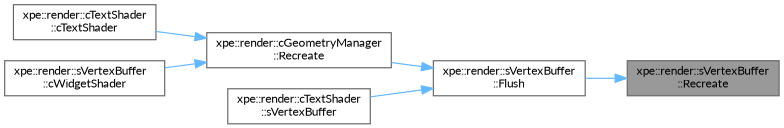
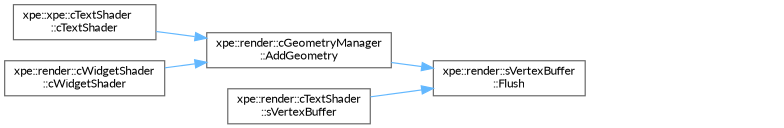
node "xpe::render::cTextShader ::cTextShader": label "xpe::render::cTextShader ::cTextShader" -> "xpe::xpe::cTextShader ::cTextShader"
node "xpe::render::cGeometryManager ::Recreate": label "xpe::render::cGeometryManager ::Recreate" -> "xpe::render::cGeometryManager ::AddGeometry"
node "xpe::render::sVertexBuffer ::cWidgetShader": label "xpe::render::sVertexBuffer ::cWidgetShader" -> "xpe::render::cWidgetShader ::cWidgetShader"
node "xpe::render::sVertexBuffer ::Recreate": removed
